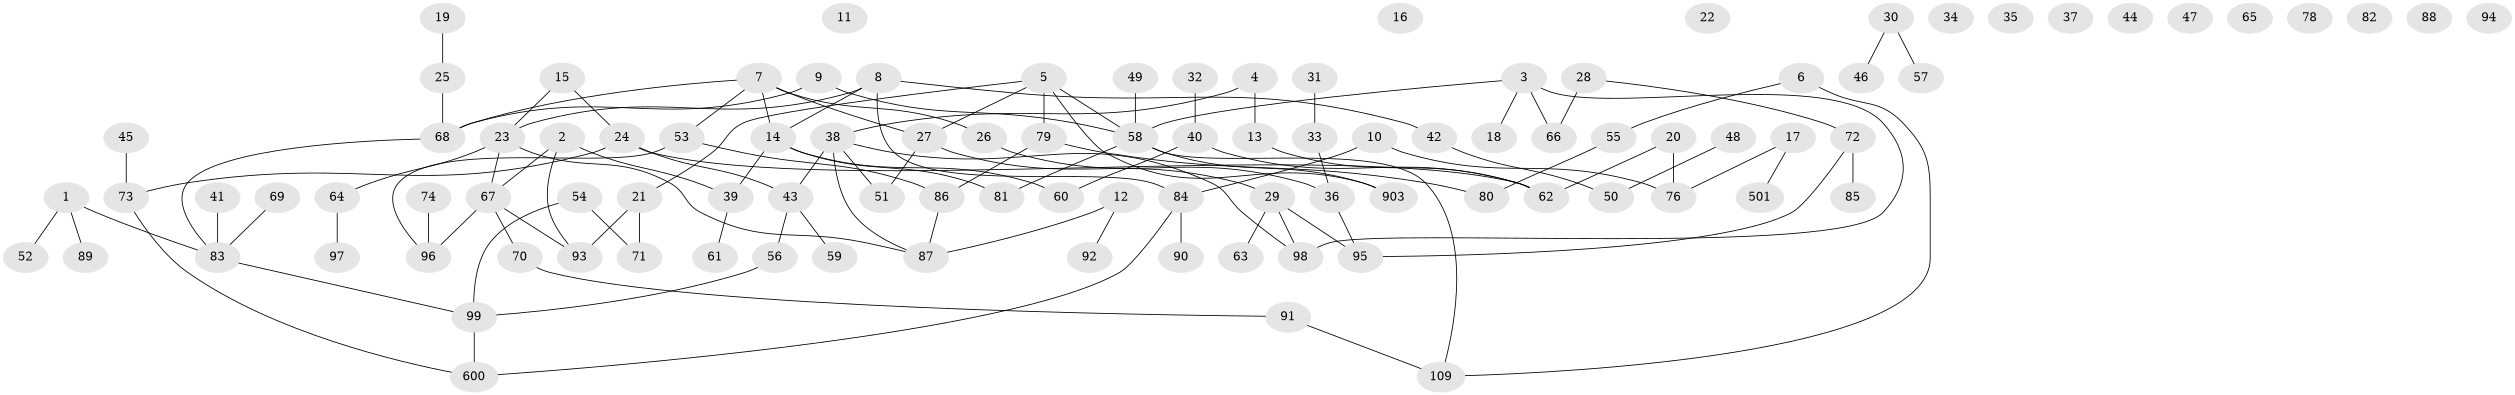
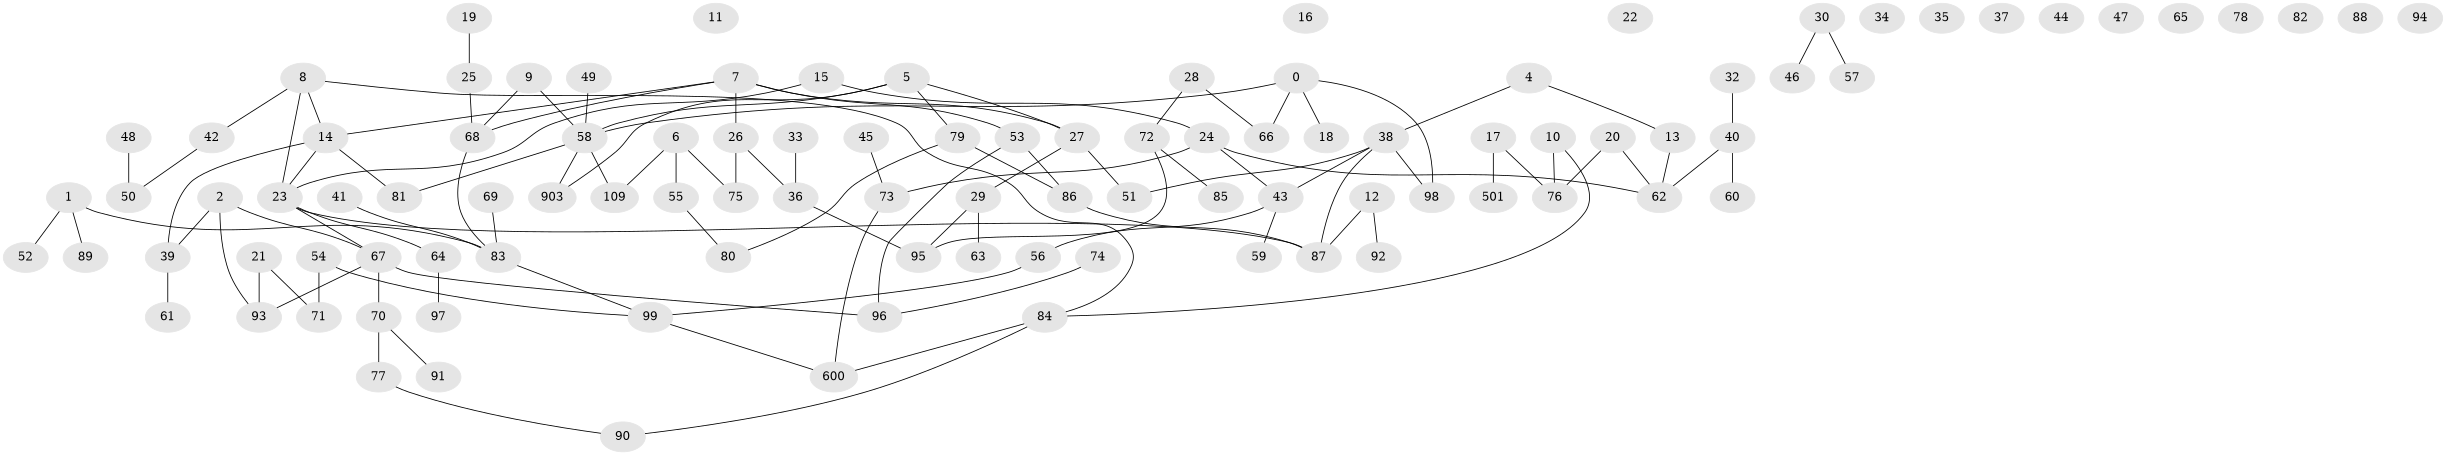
node "31": removed
node "3": label "3" -> "0"
edge "5" -- "21": removed
edge "14" -- "60": now "14" -- "23"
node "75": added
edge "29" -- "98": removed
edge "91" -- "109": removed
node "77": added
